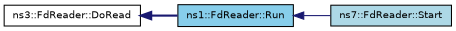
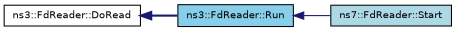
node "ns1::FdReader::Run": label "ns1::FdReader::Run" -> "ns3::FdReader::Run"
